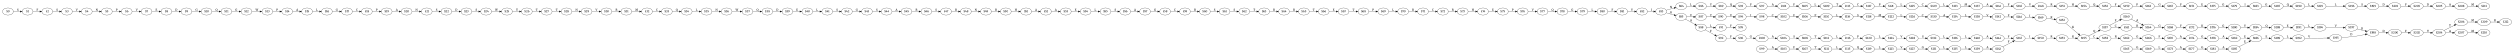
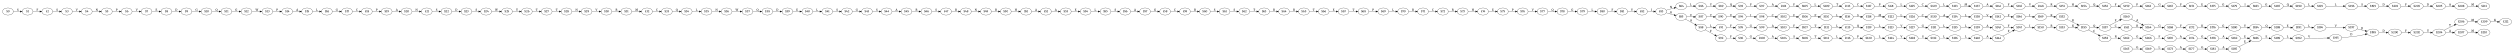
edge "S95" -> "S99": added, label "G"
